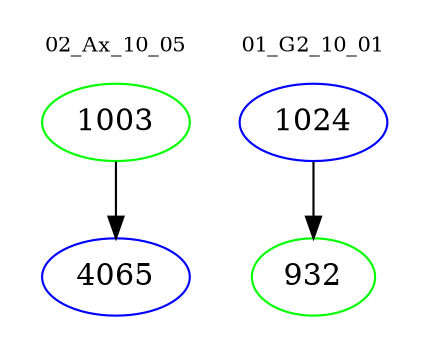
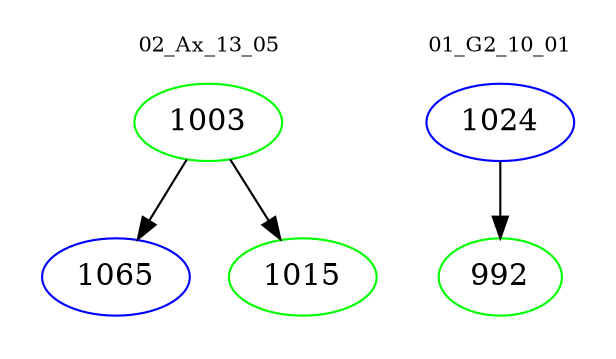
cluster "02_Ax_10_05": label "02_Ax_10_05" -> "02_Ax_13_05"
node "4065": label "4065" -> "1065"
node "1015": added
node "932": label "932" -> "992"
